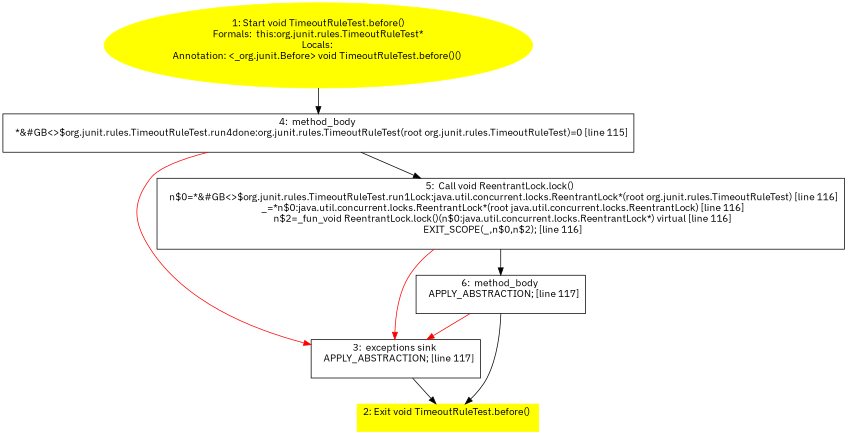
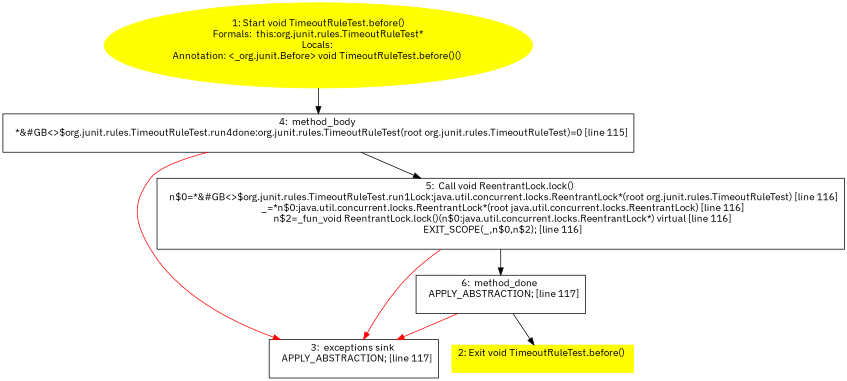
node "6:  method_body APPLY_ABSTRACTION; [line 117]": label "6:  method_body APPLY_ABSTRACTION; [line 117]" -> "6:  method_done APPLY_ABSTRACTION; [line 117]"
edge "3:  exceptions sink APPLY_ABSTRACTION; [line 117]" -> "2: Exit void TimeoutRuleTest.before()": removed
